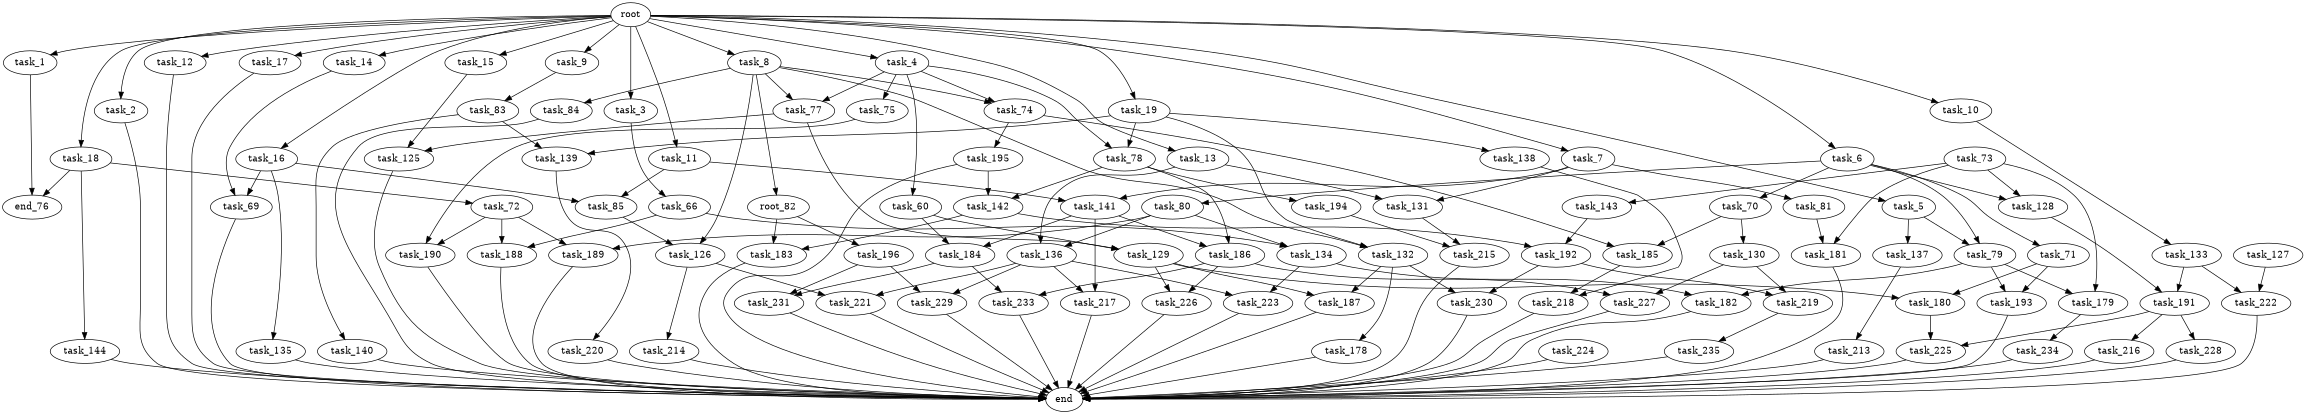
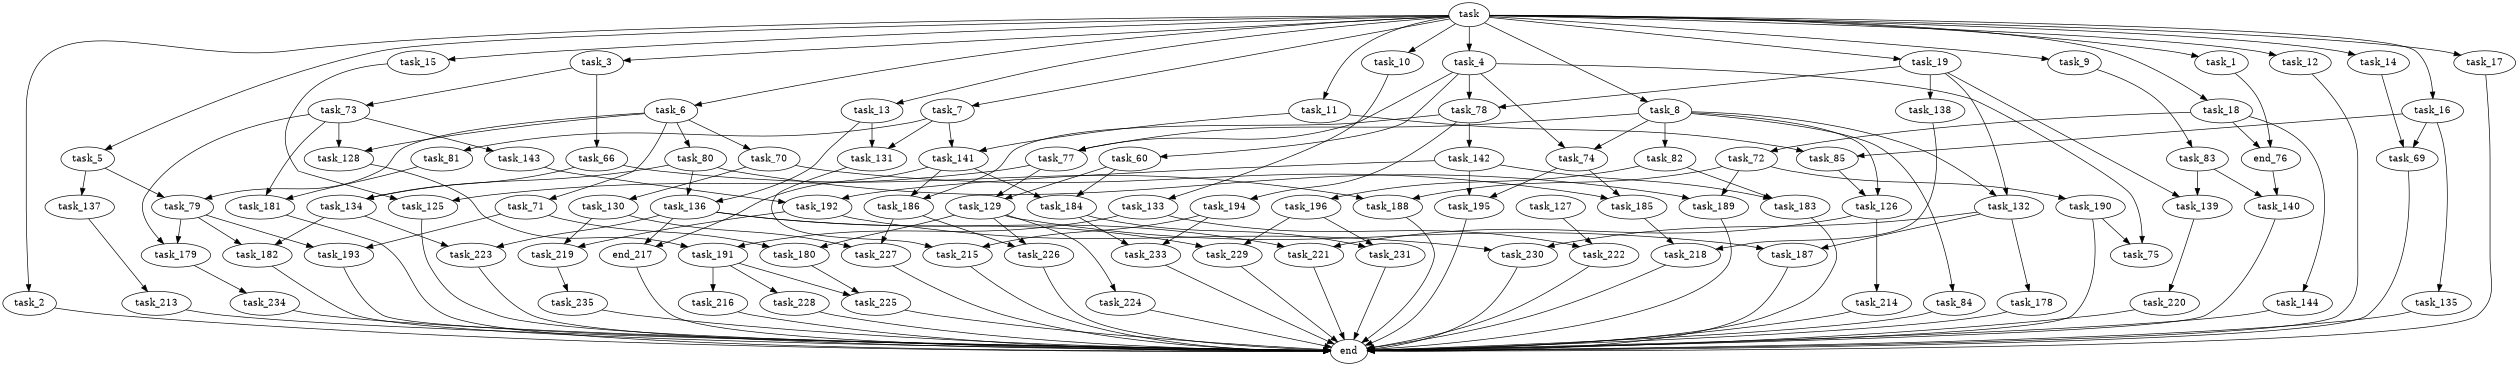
node "root": label "root" -> "task"
edge "task_3" -> "task_73": added
edge "task_75" -> "task_190": reversed
edge "task_195" -> "task_142": reversed
edge "end_76" -> "task_140": added
node "root_82": label "root_82" -> "task_82"
edge "task_129" -> "task_224": added
edge "task_186" -> "task_233": now "task_194" -> "task_233"
node "task_217": label "task_217" -> "end_217"
